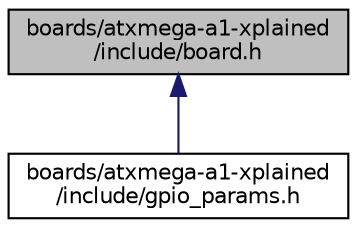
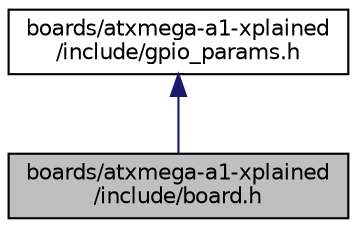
edge "boards/atxmega-a1-xplained /include/gpio_params.h" -> "boards/atxmega-a1-xplained /include/board.h": reversed
